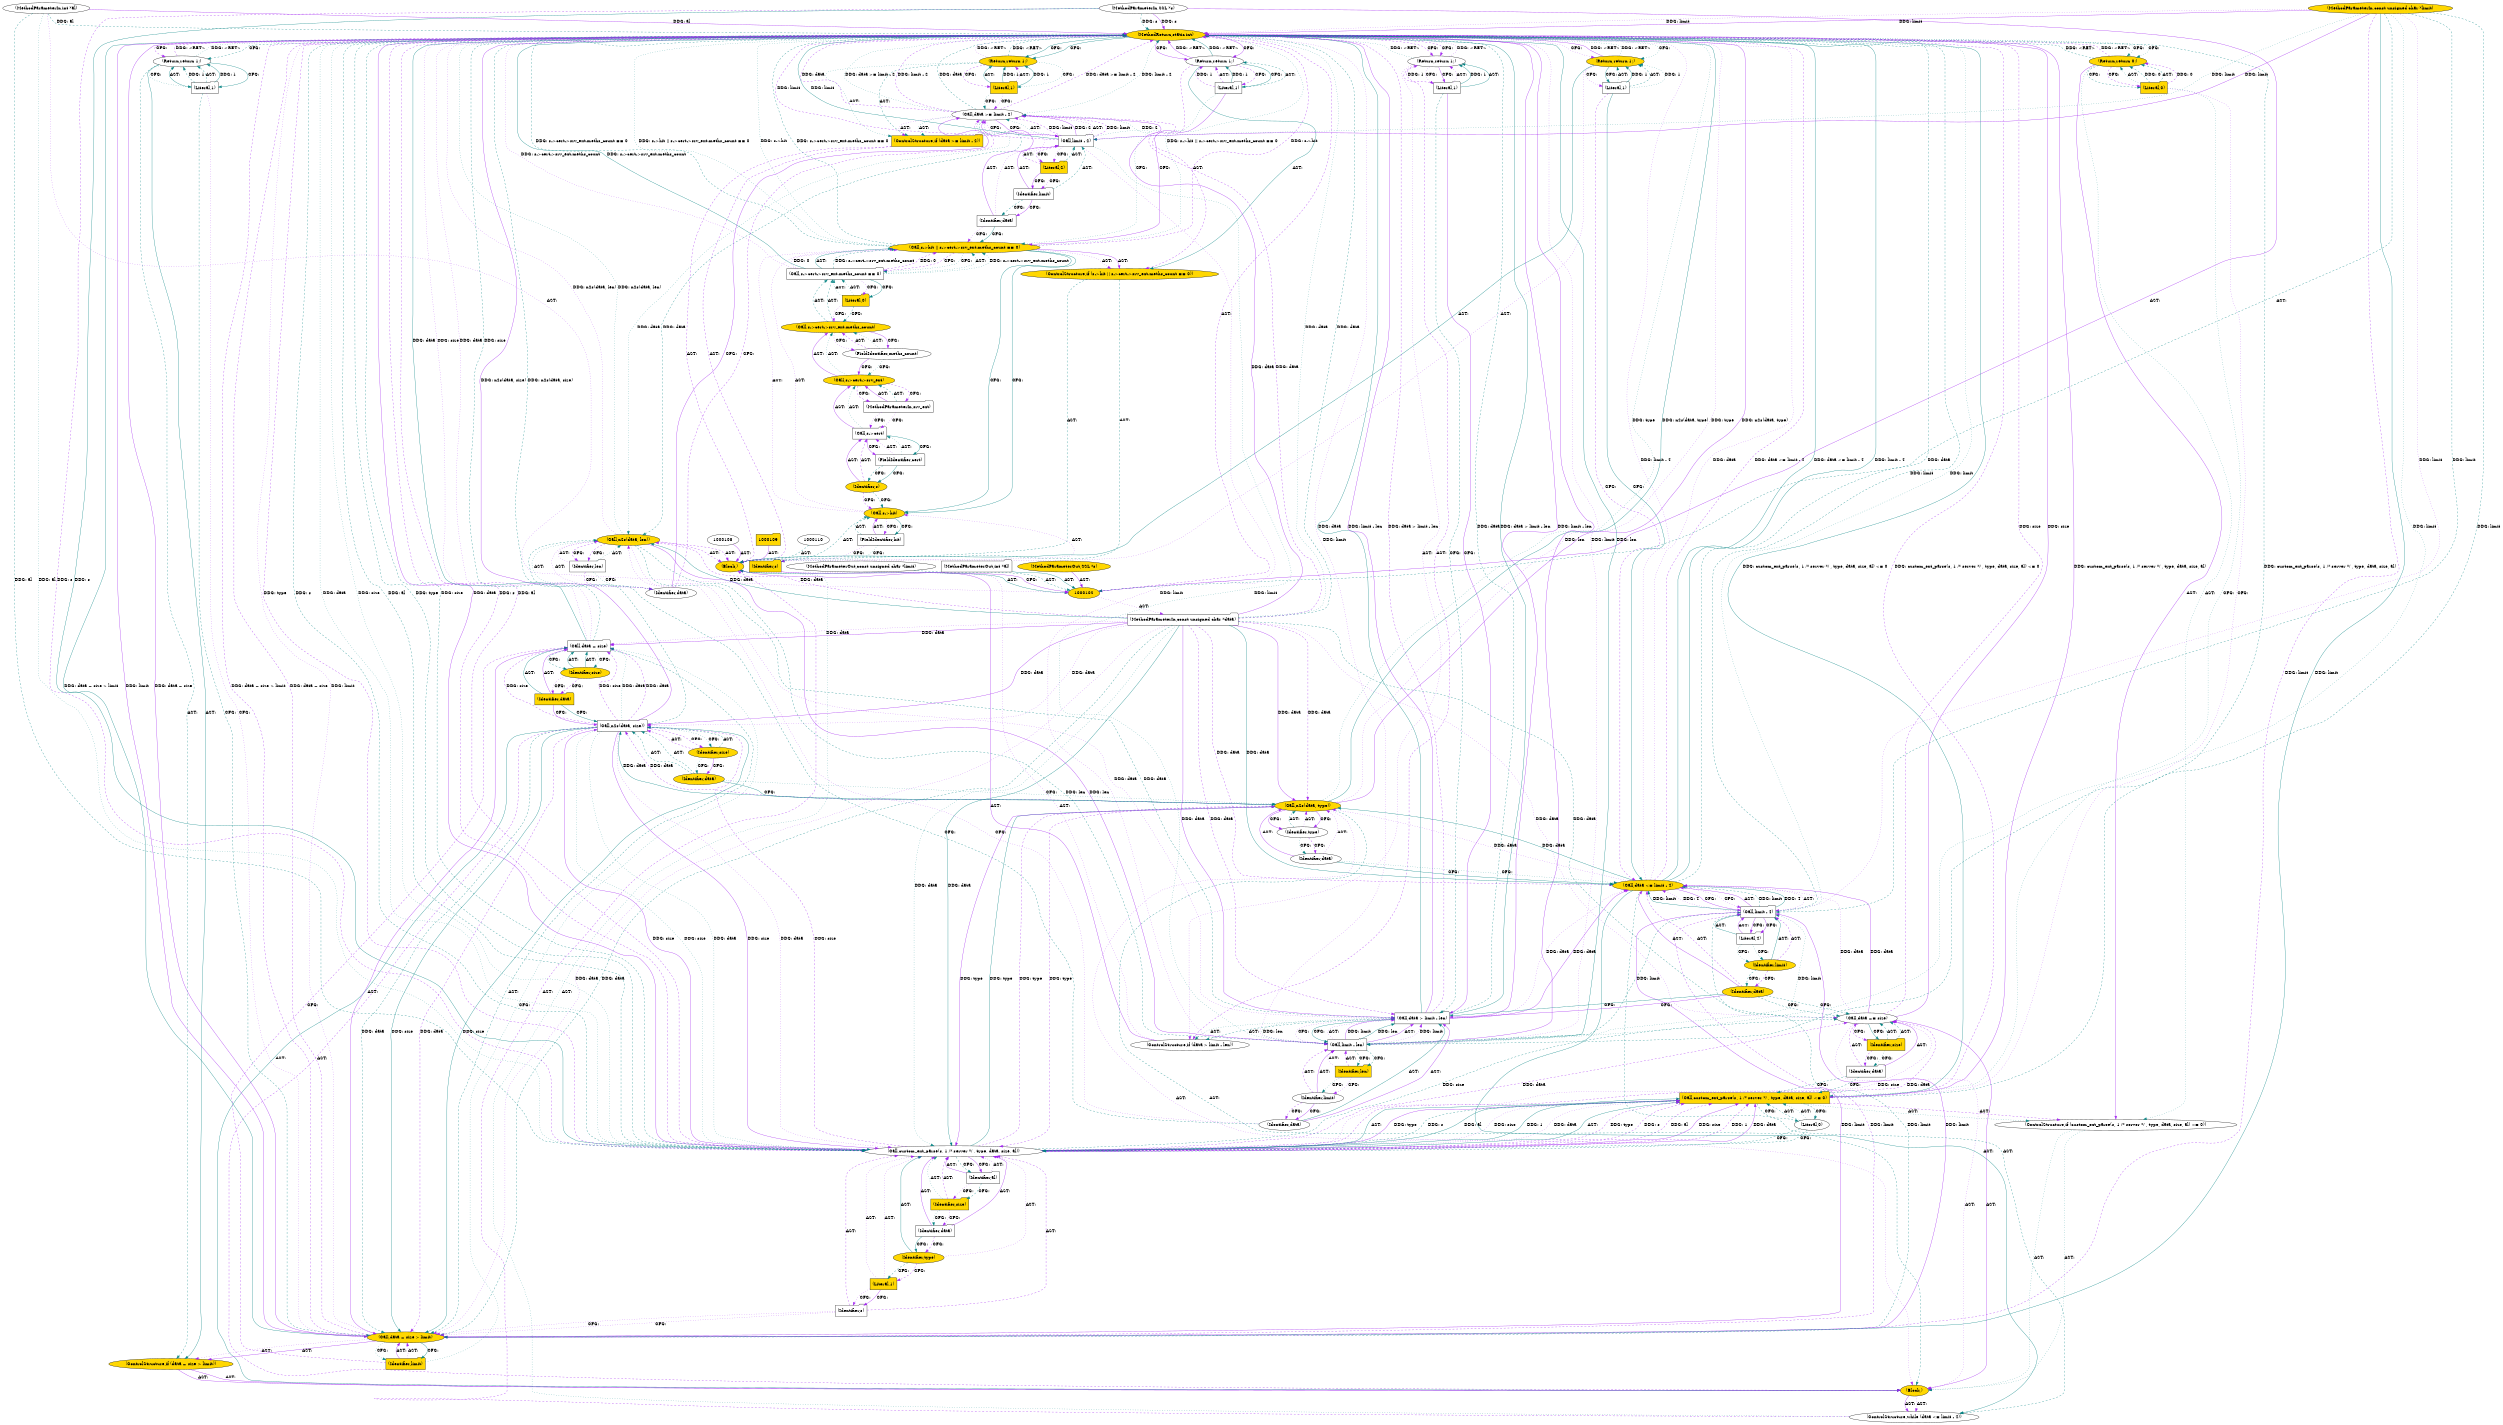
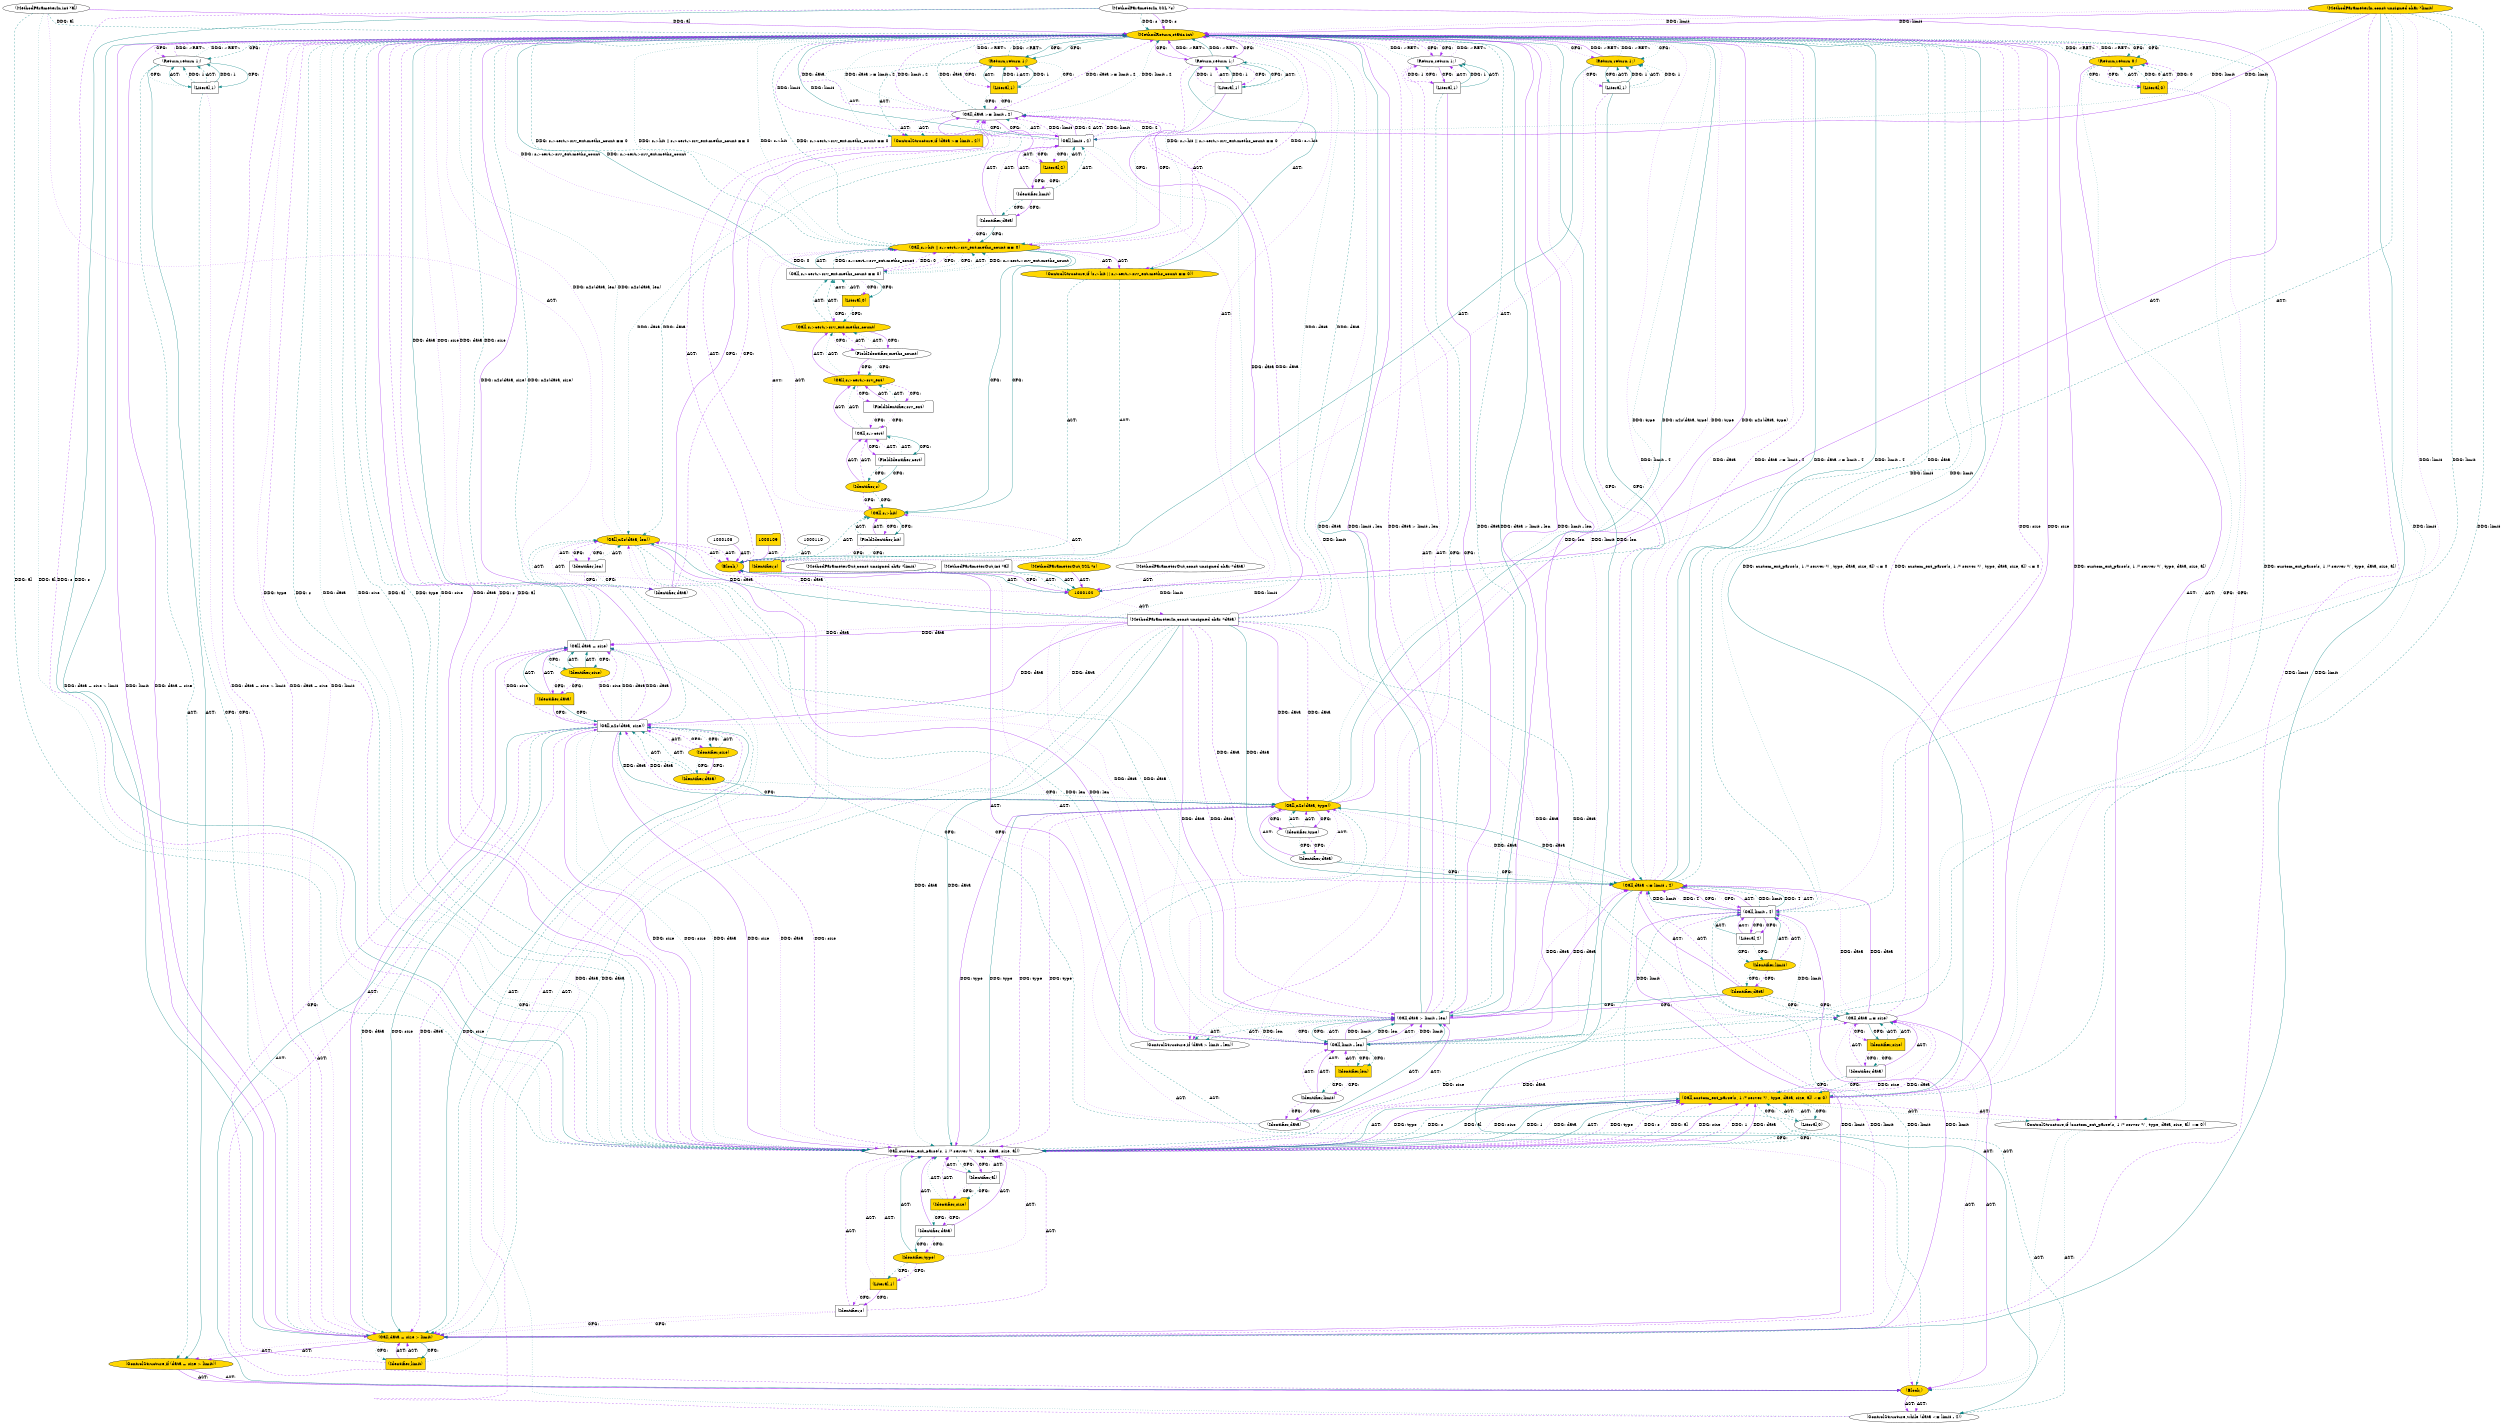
edge "(MethodReturn,static int)" -> "1000102": style dashed -> dotted
node "(MethodParameterIn,srv_ext)": label "(MethodParameterIn,srv_ext)" -> "(FieldIdentifier,srv_ext)"
node "(MethodParameterOut,const unsigned char *data)": added
